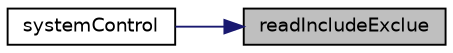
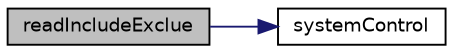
edge "systemControl" -> "readIncludeExclue": reversed
